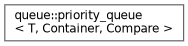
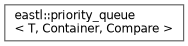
node "queue::priority_queue < T, Container, Compare >": label "queue::priority_queue < T, Container, Compare >" -> "eastl::priority_queue < T, Container, Compare >"
